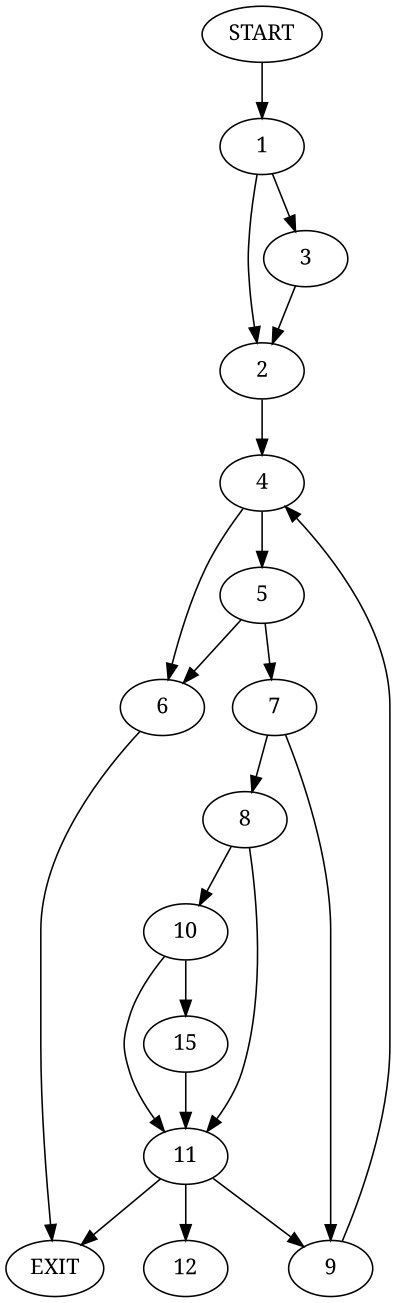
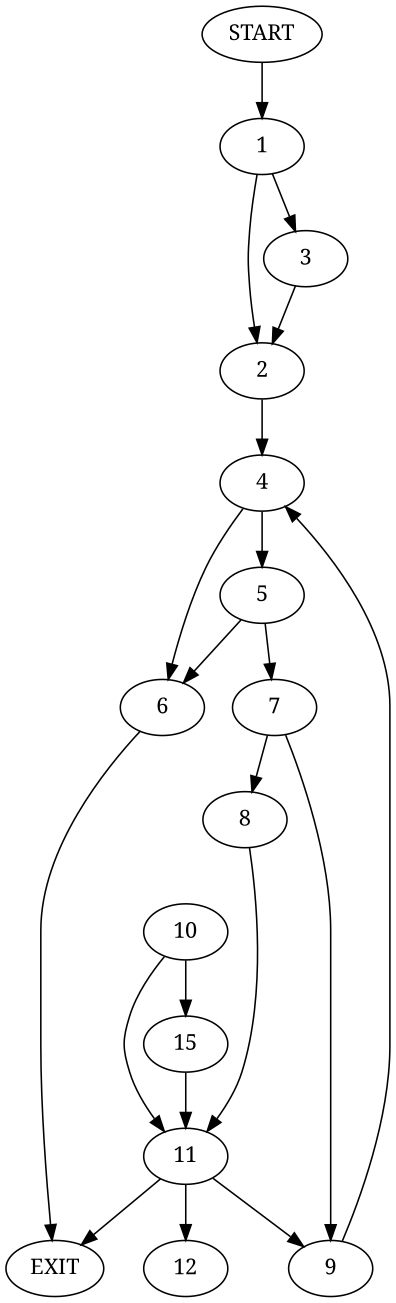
edge "8" -> "10": removed
